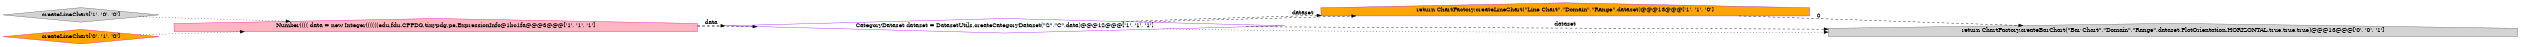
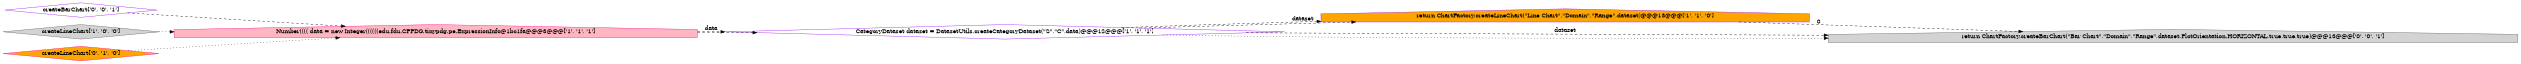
node "createBarChart['0', '0', '1']": added
